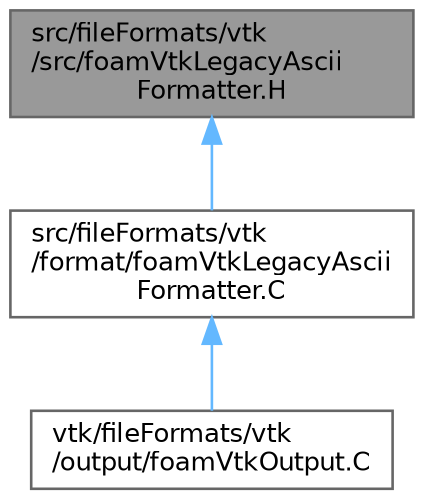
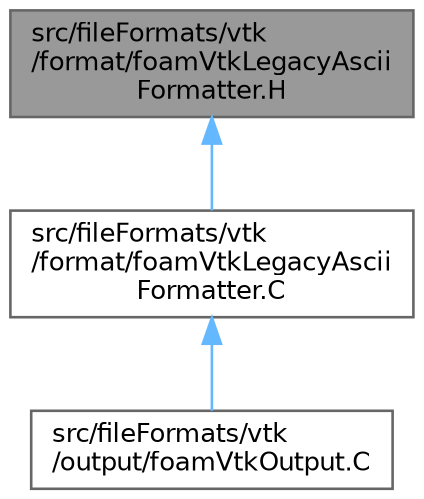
node "src/fileFormats/vtk /src/foamVtkLegacyAscii Formatter.H": label "src/fileFormats/vtk /src/foamVtkLegacyAscii Formatter.H" -> "src/fileFormats/vtk /format/foamVtkLegacyAscii Formatter.H"
node "vtk/fileFormats/vtk /output/foamVtkOutput.C": label "vtk/fileFormats/vtk /output/foamVtkOutput.C" -> "src/fileFormats/vtk /output/foamVtkOutput.C"
